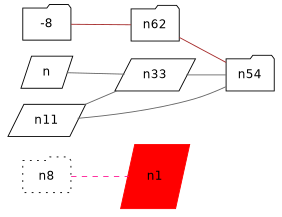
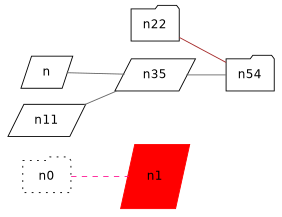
node "-8": removed
node "n62": label "n62" -> "n22"
node "n33": label "n33" -> "n35"
edge "n54" -- "n11": removed
node "n8": label "n8" -> "n0"
